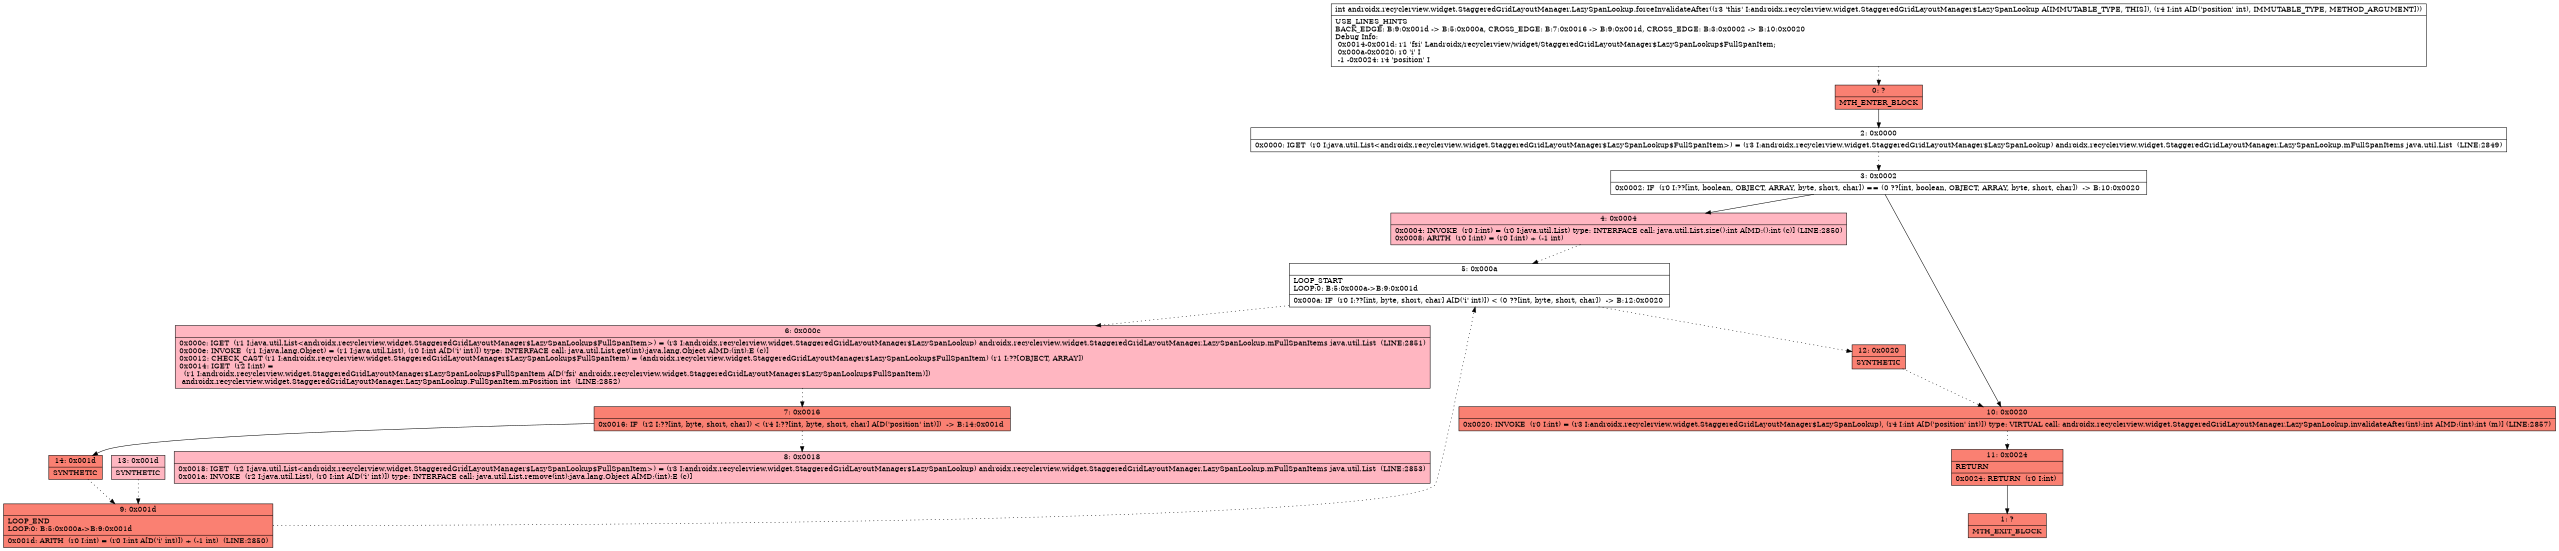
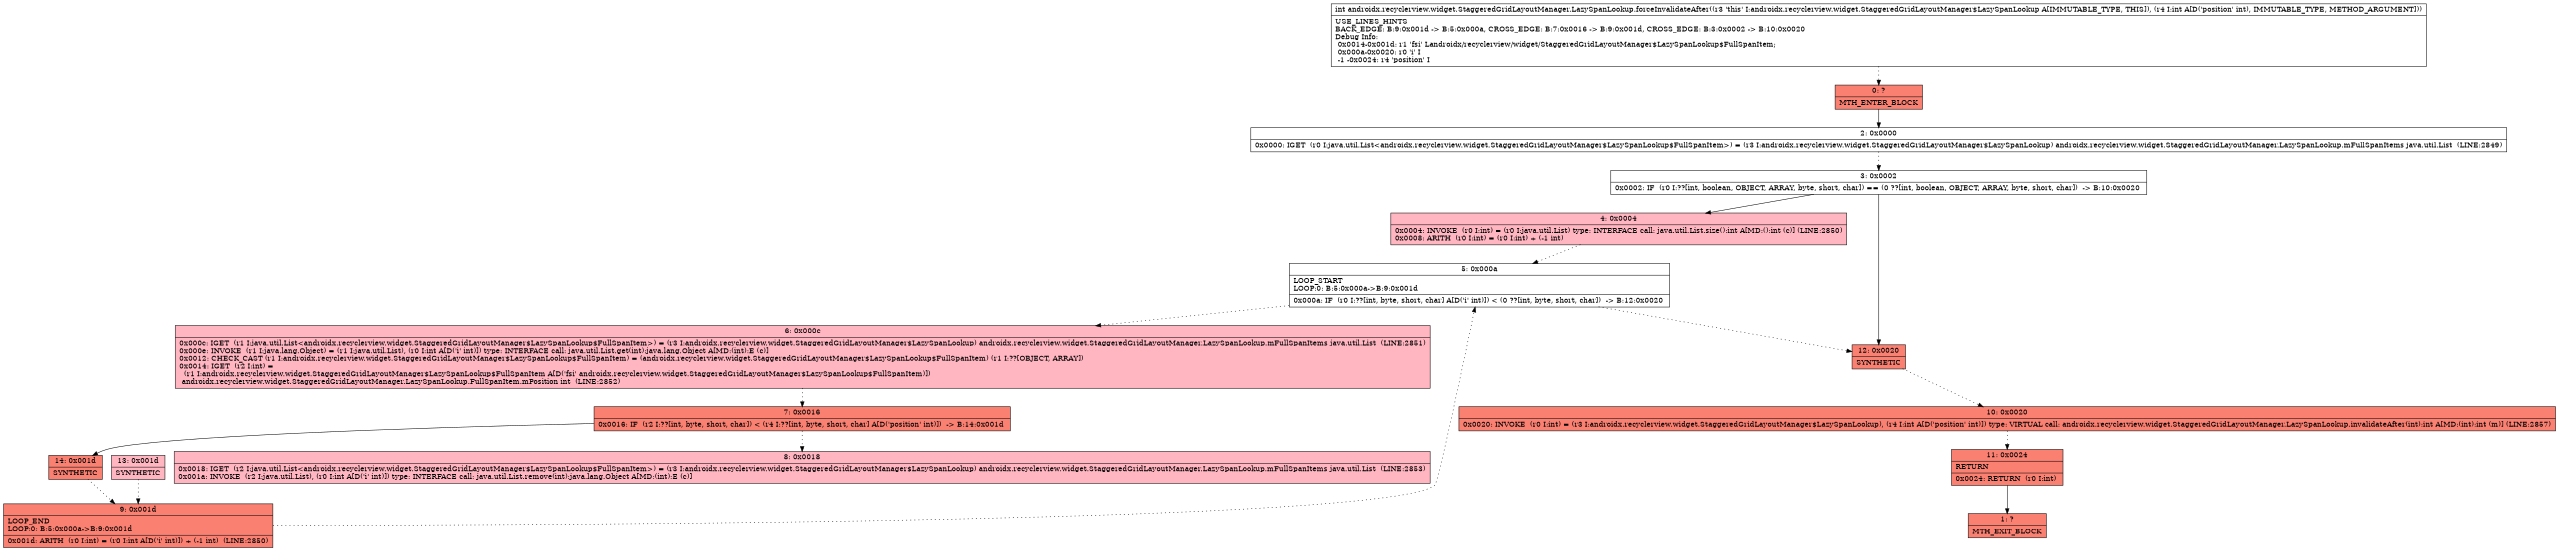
edge "3: 0x0002" -> "10: 0x0020": now "3: 0x0002" -> "12: 0x0020"
